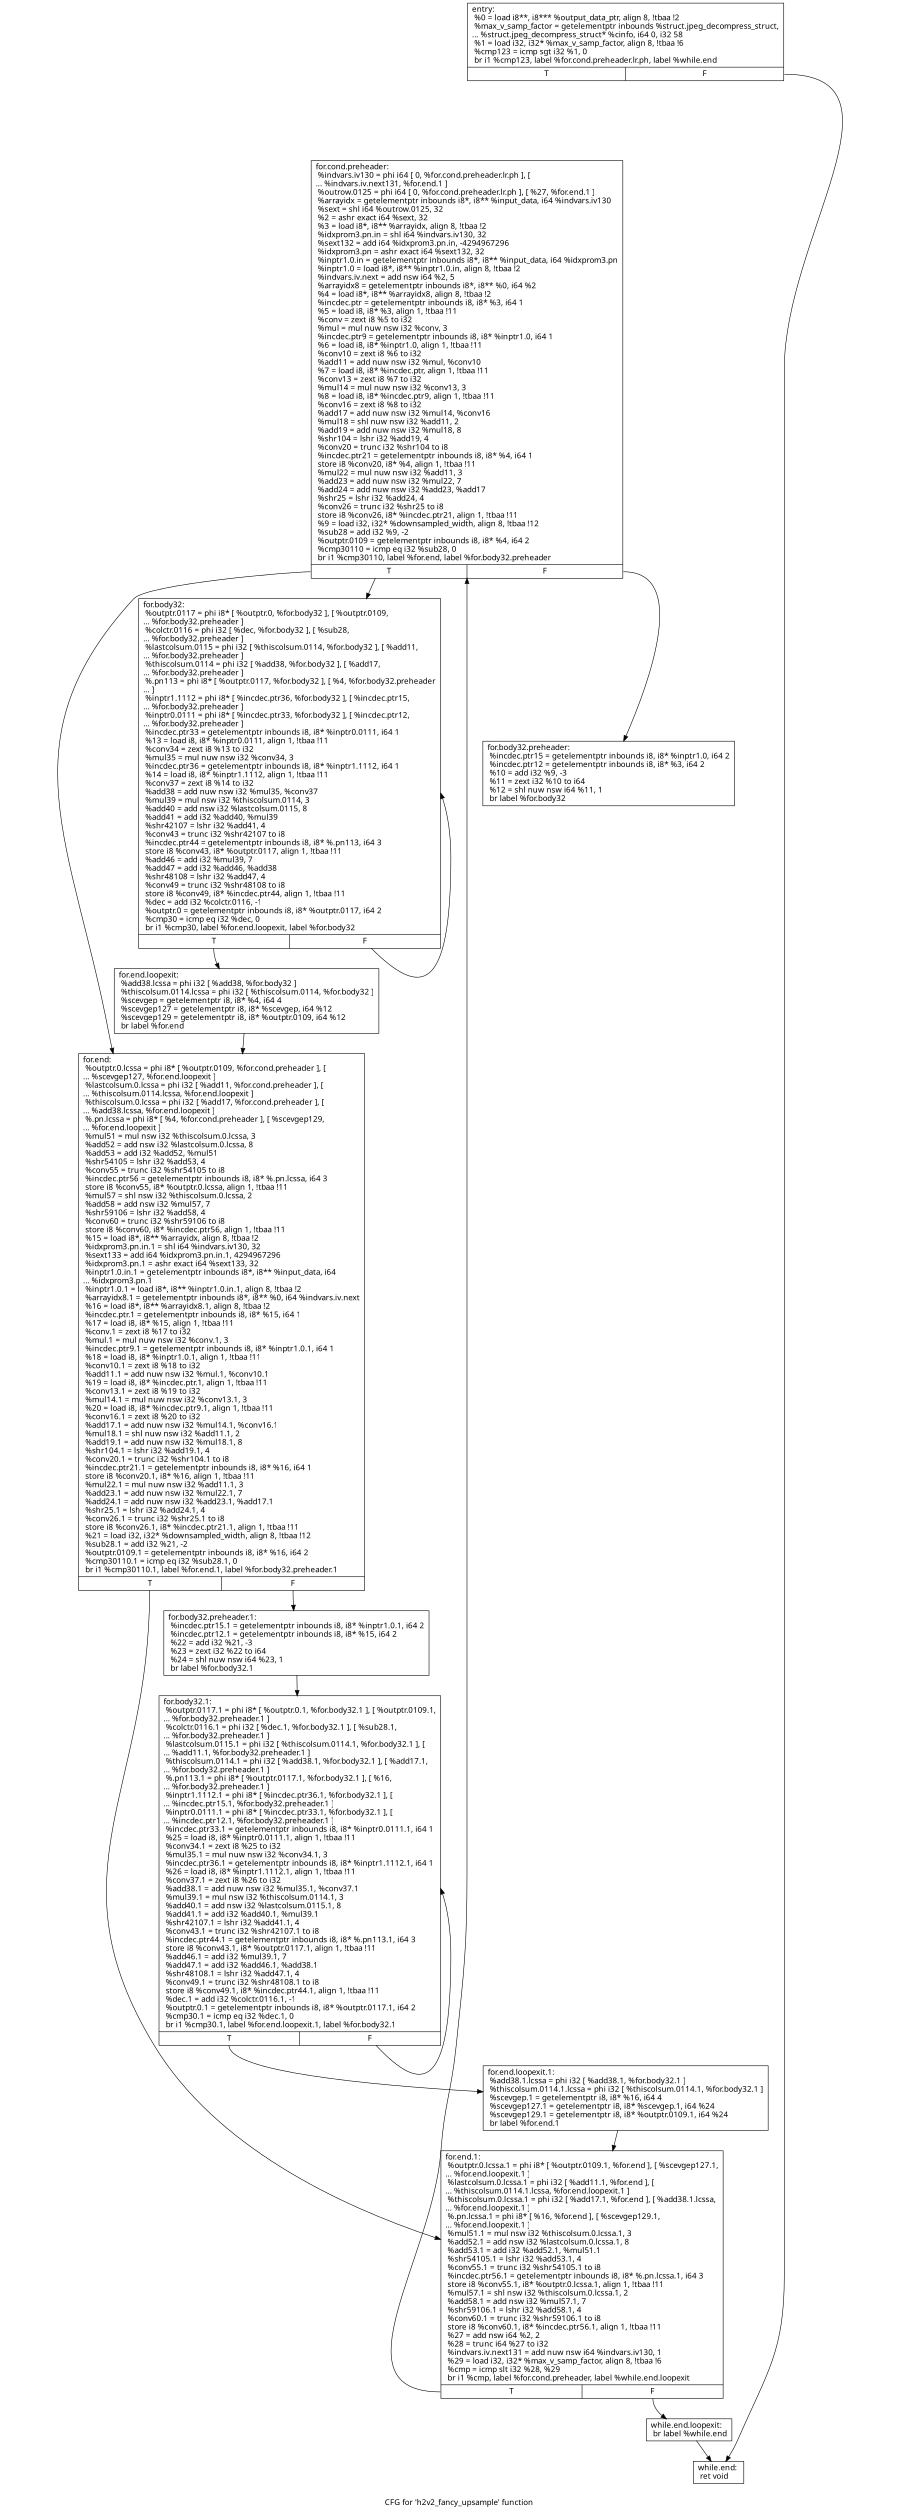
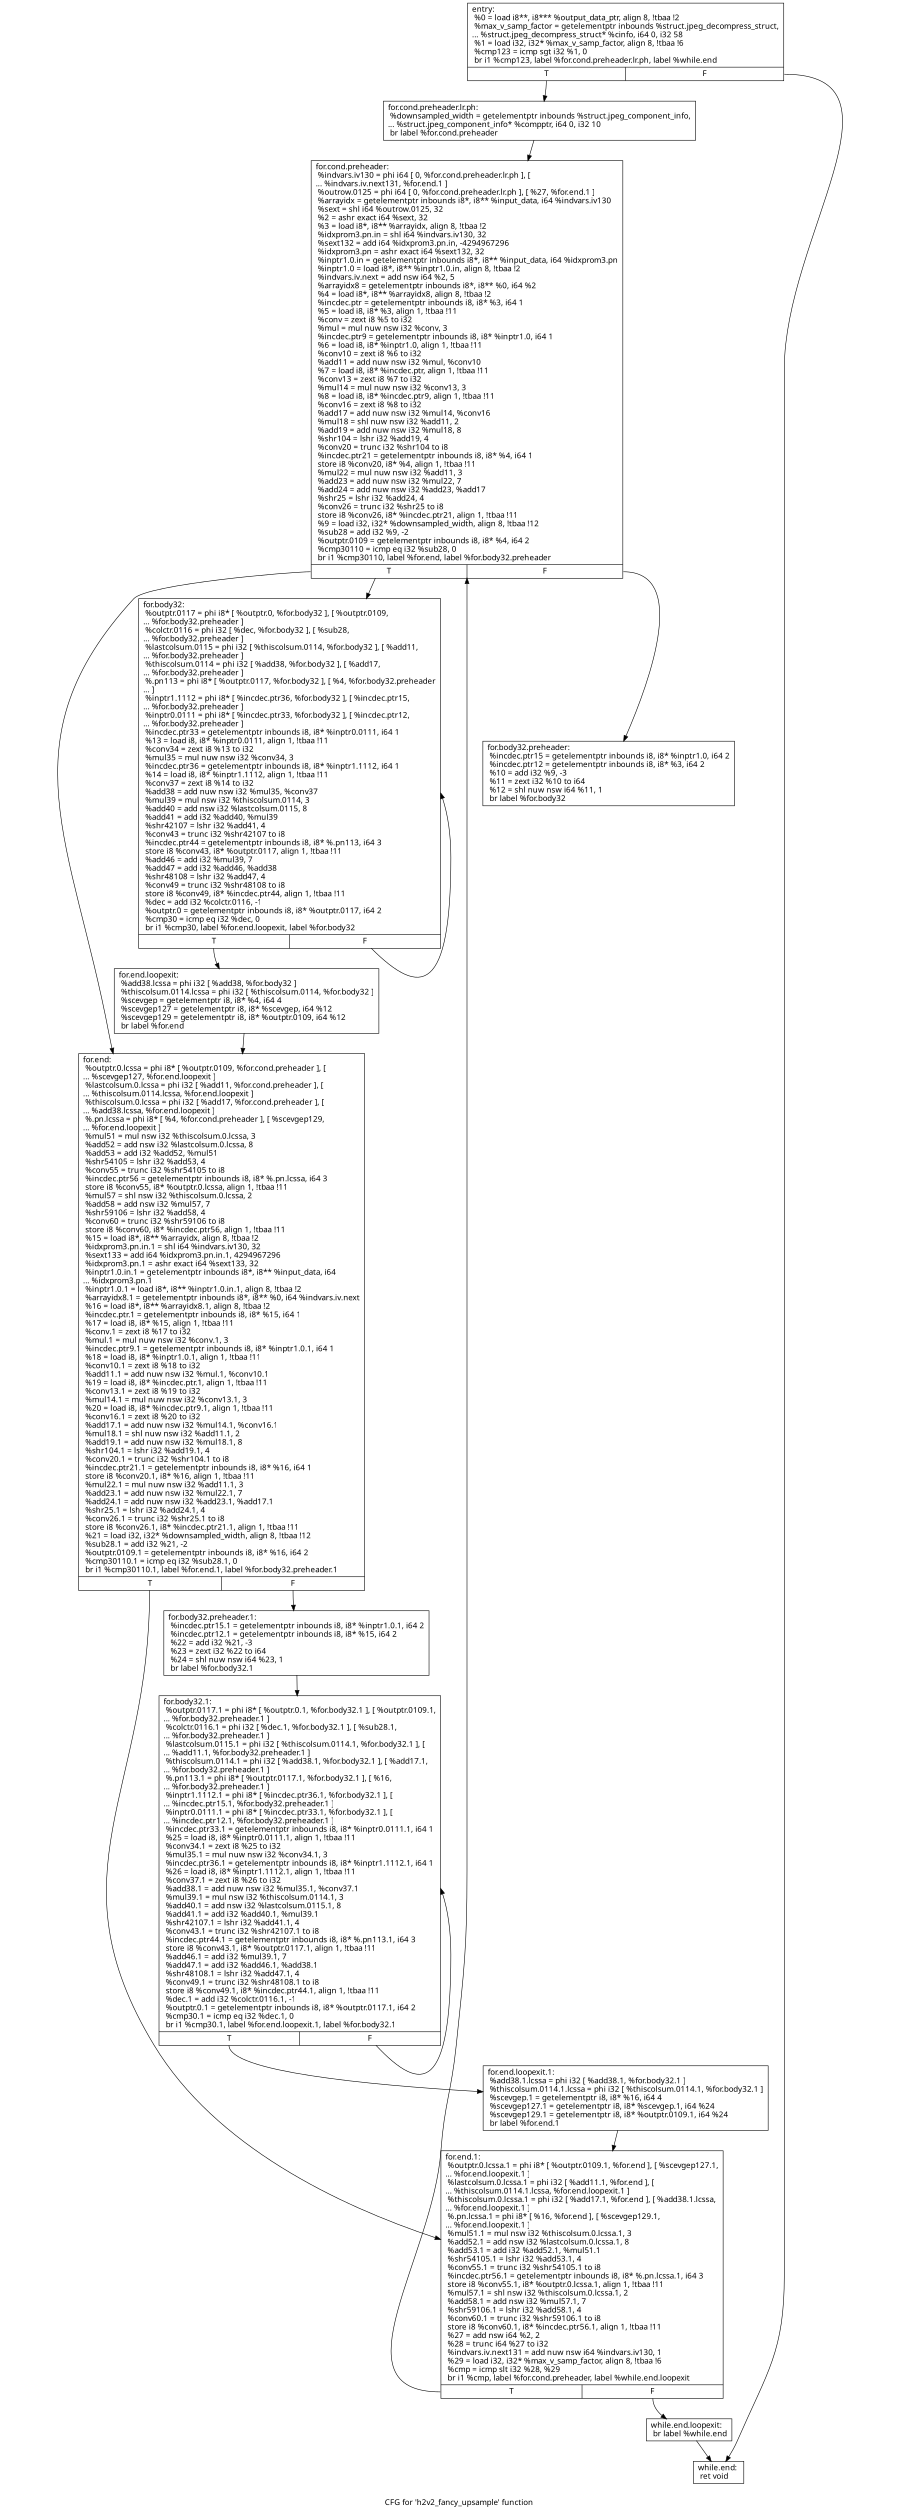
node "for.cond.preheader.lr.ph:": added
